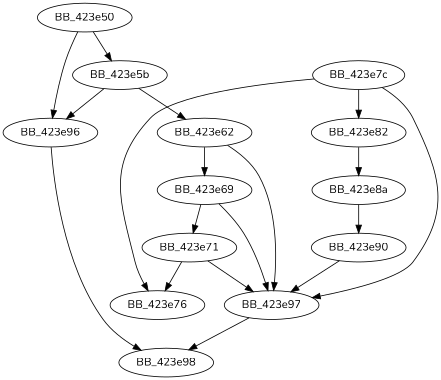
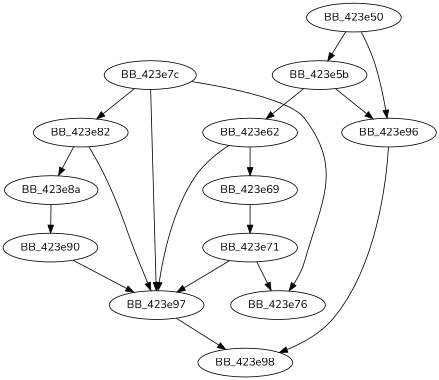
edge "BB_423e69" -> "BB_423e97": now "BB_423e82" -> "BB_423e97"
